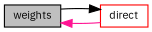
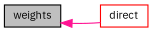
edge "weights" -> "direct": removed
